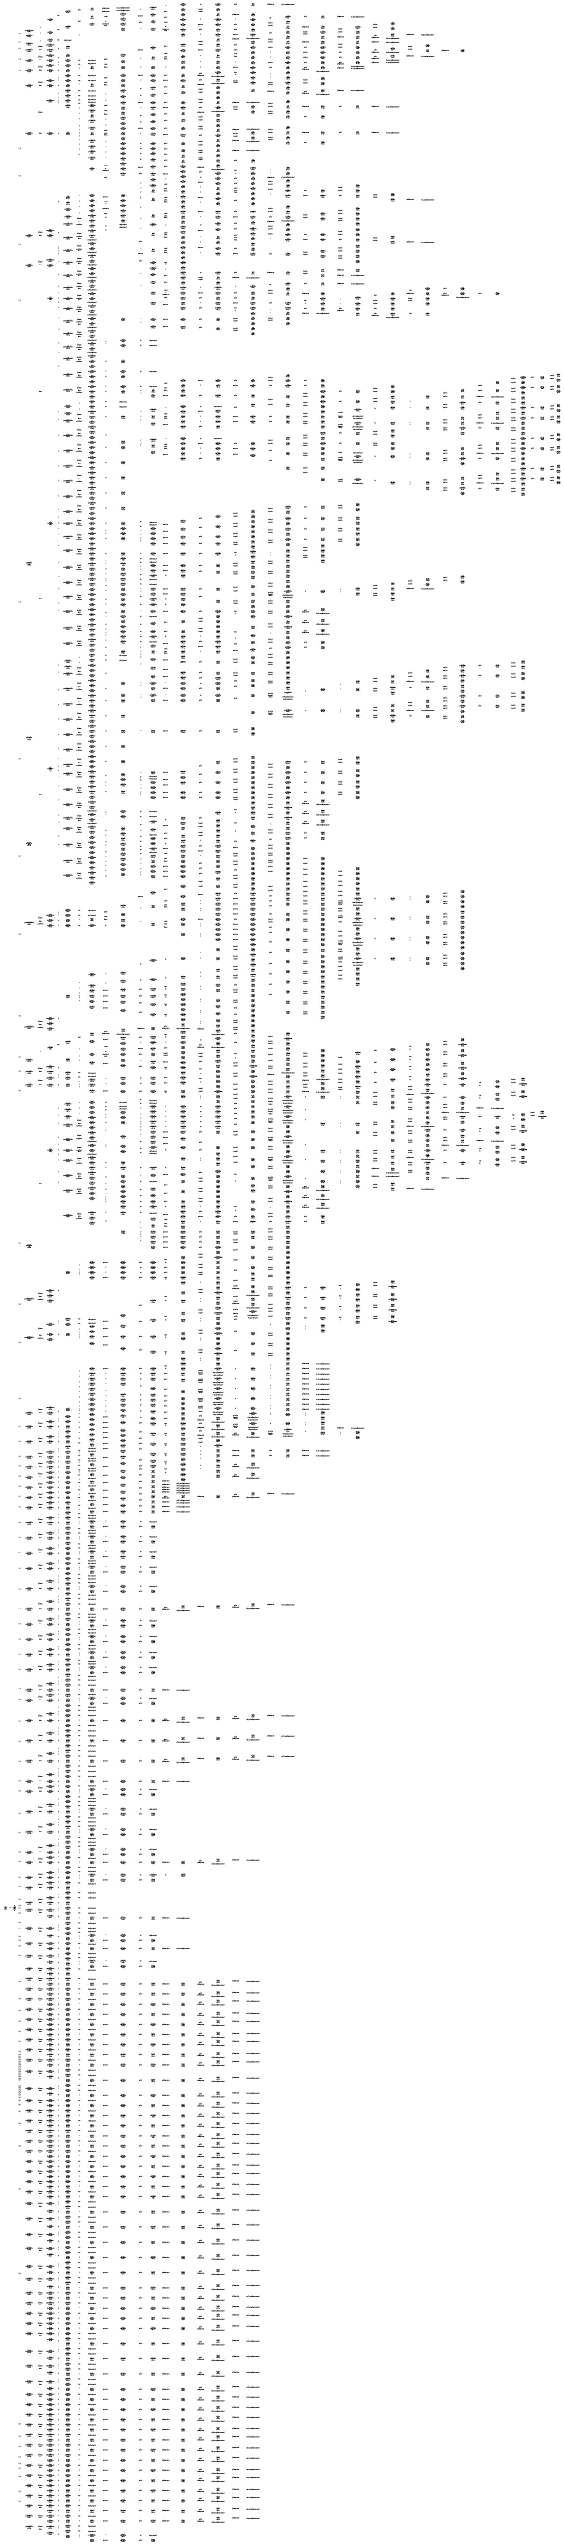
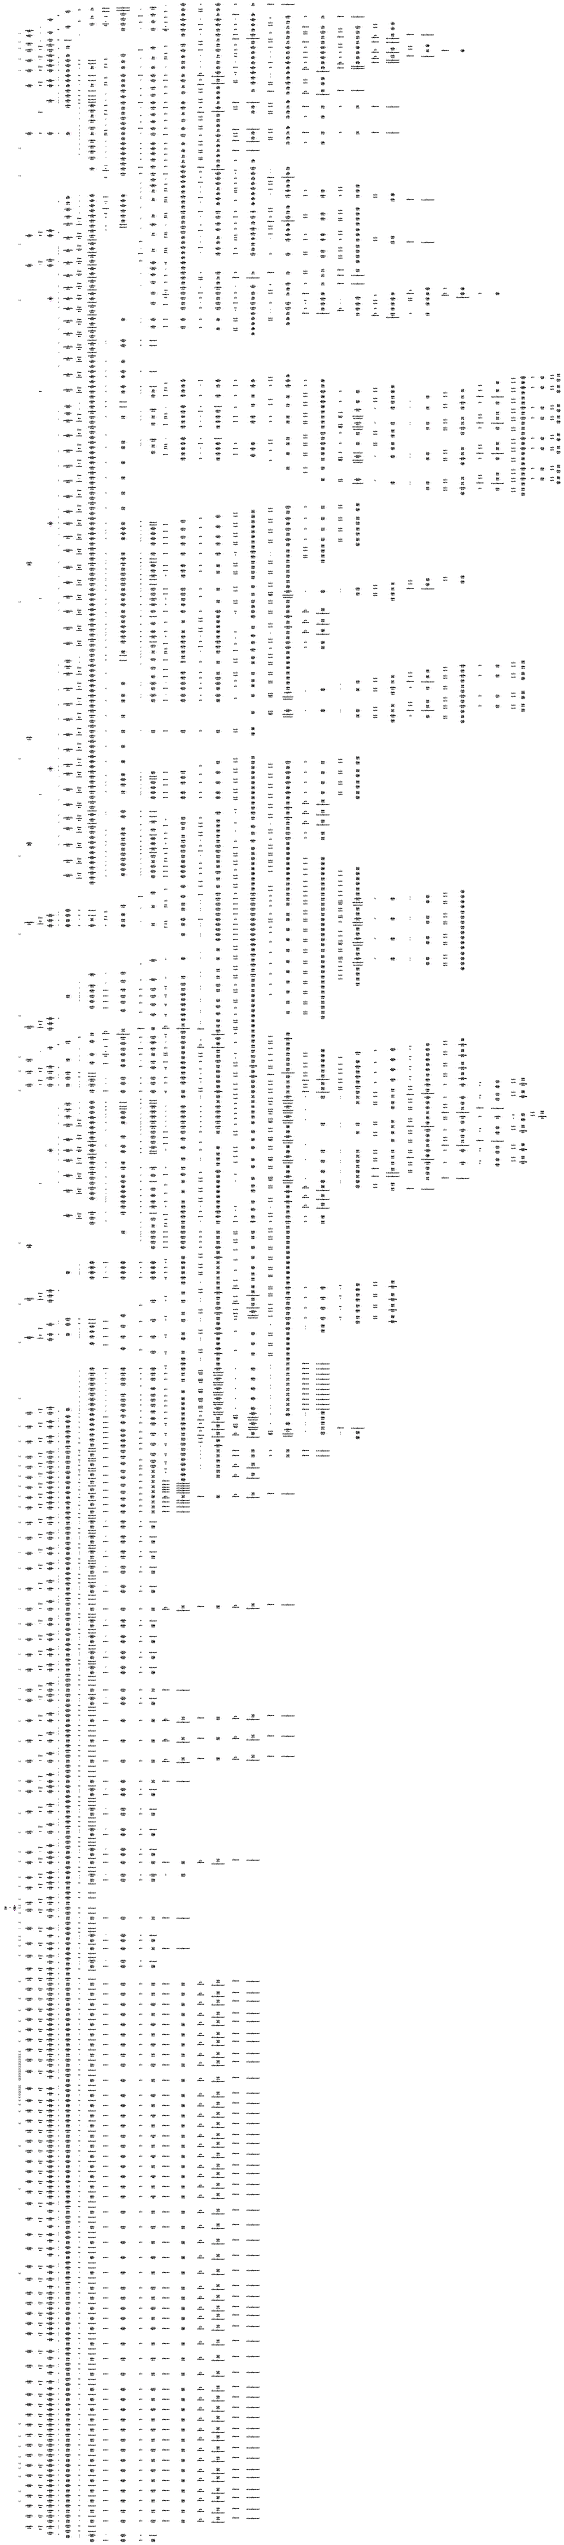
node "4349:4354 SgFunctionParameterList 2 0x434e2fe8": label "4349:4354 SgFunctionParameterList 2 0x434e2fe8" -> "4349:4354 SgCommaOpExp 2 0x434e2fe8"
